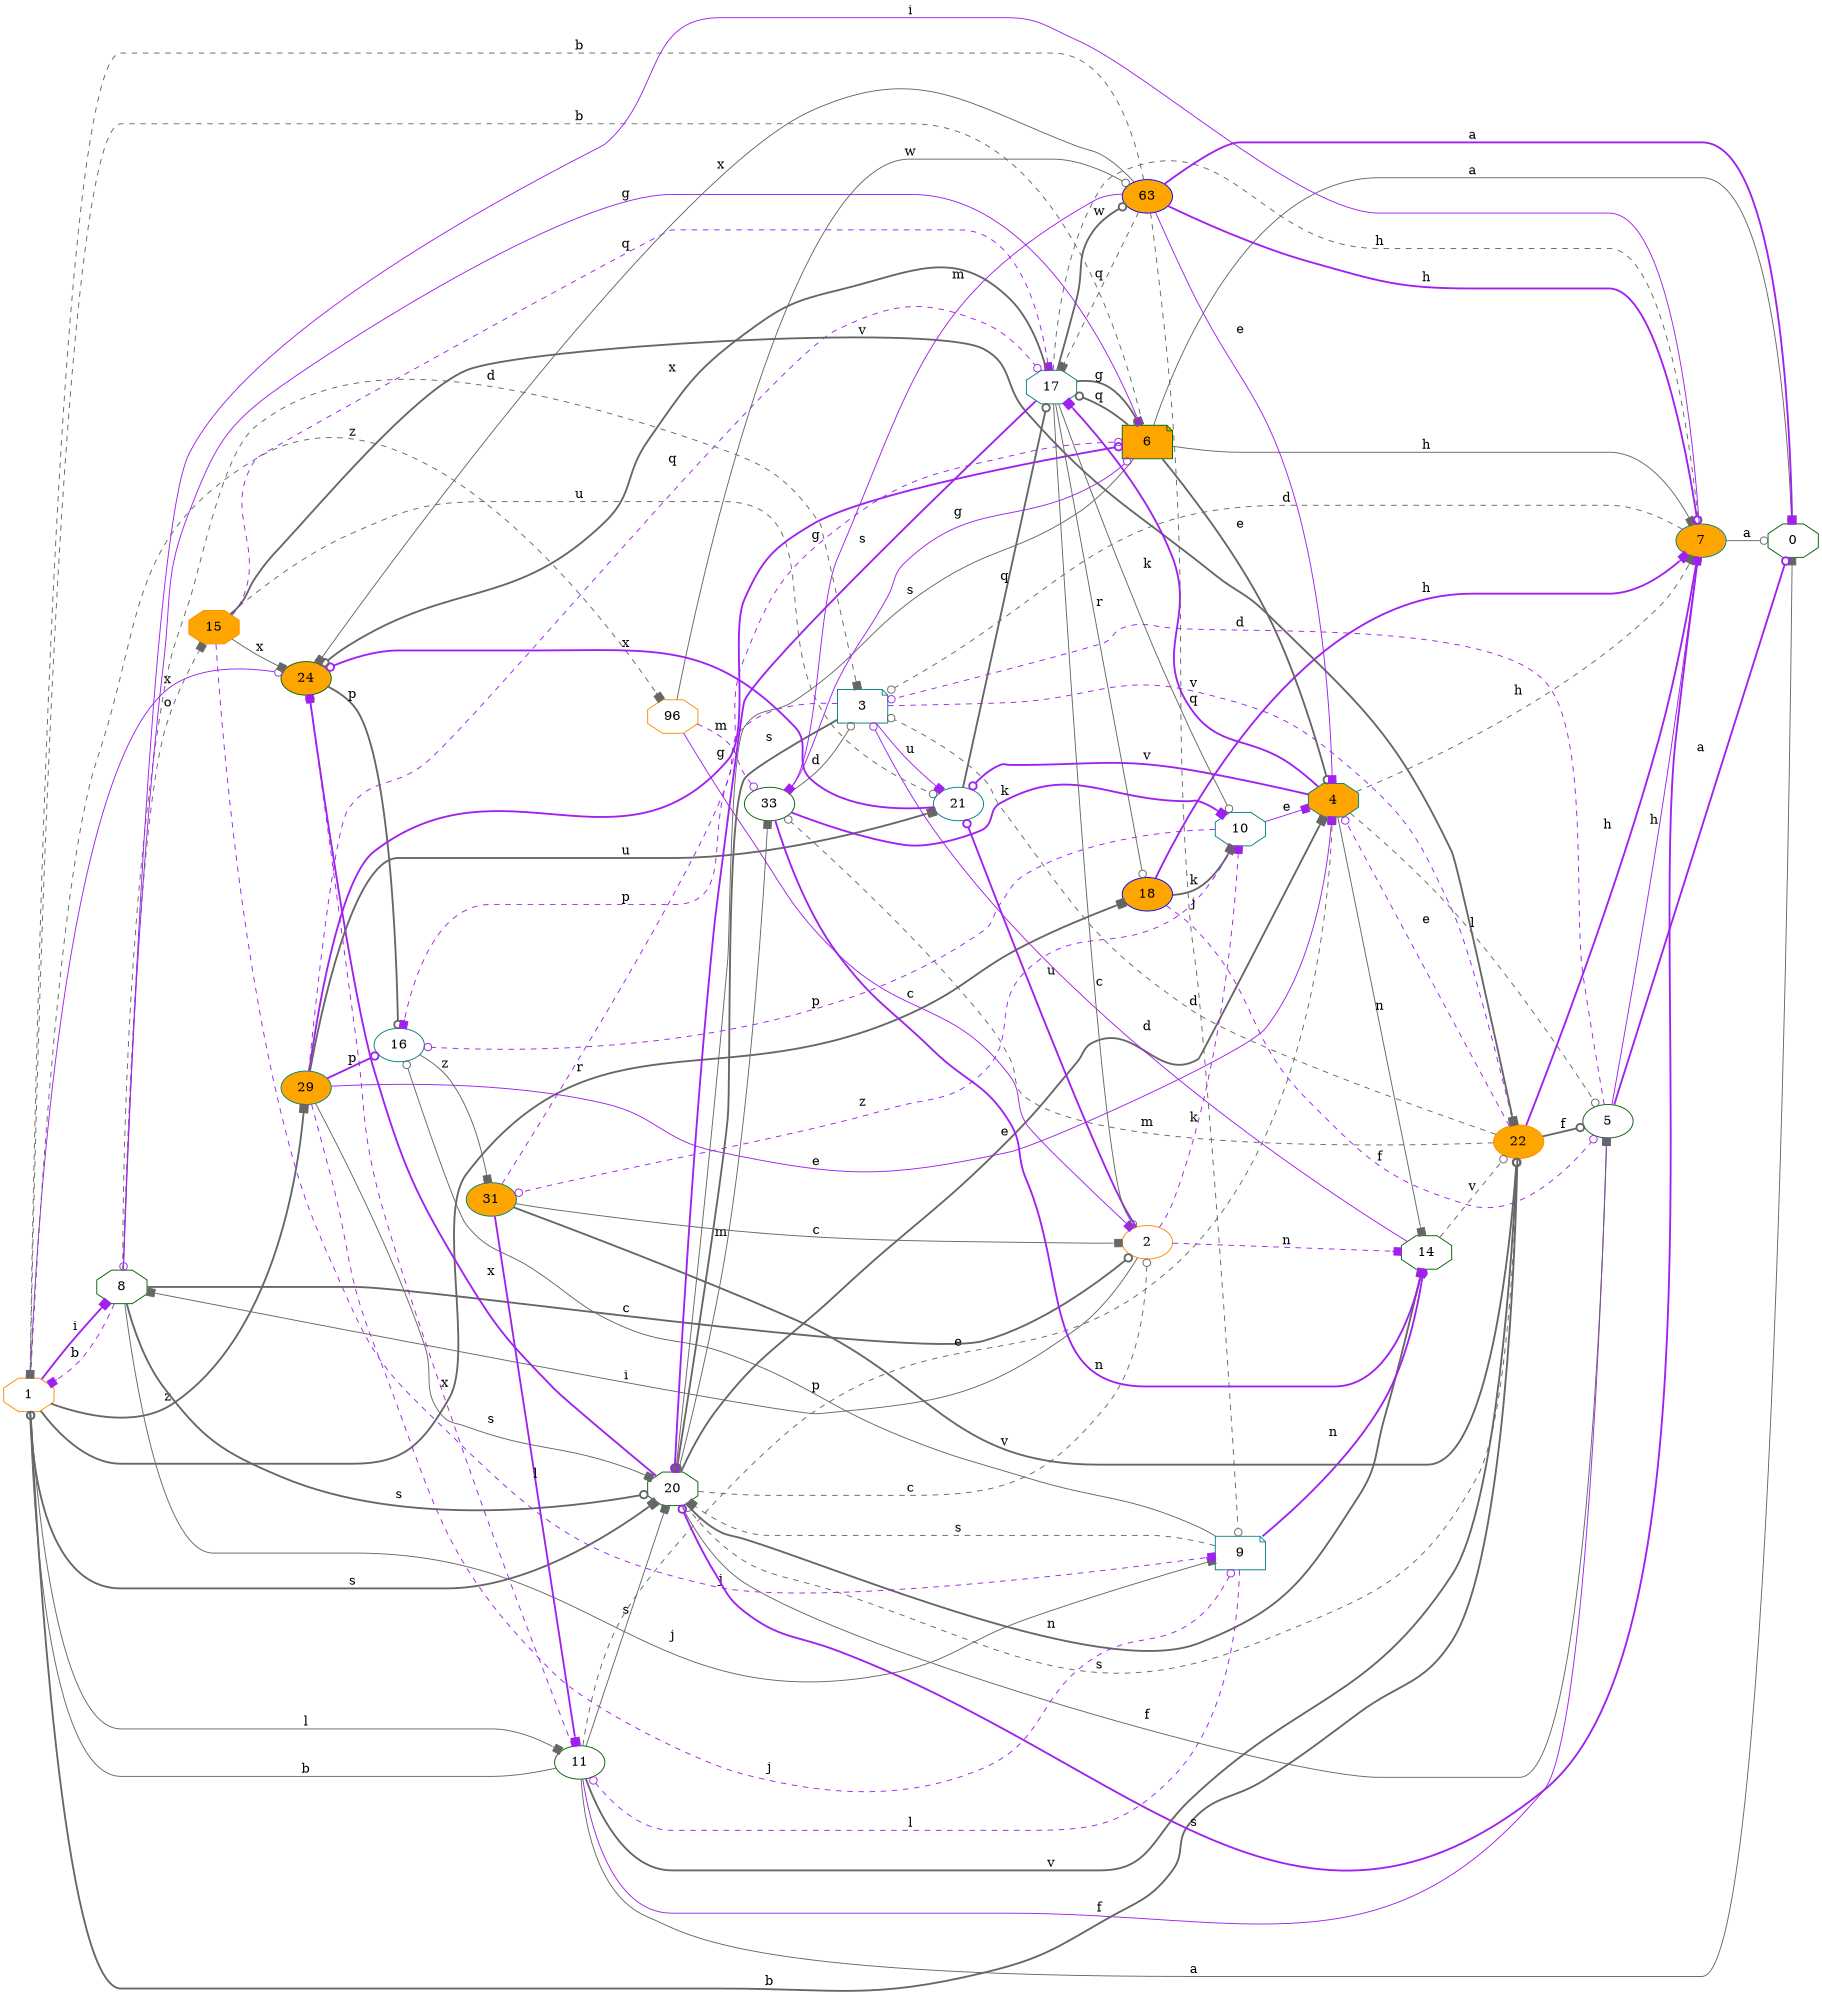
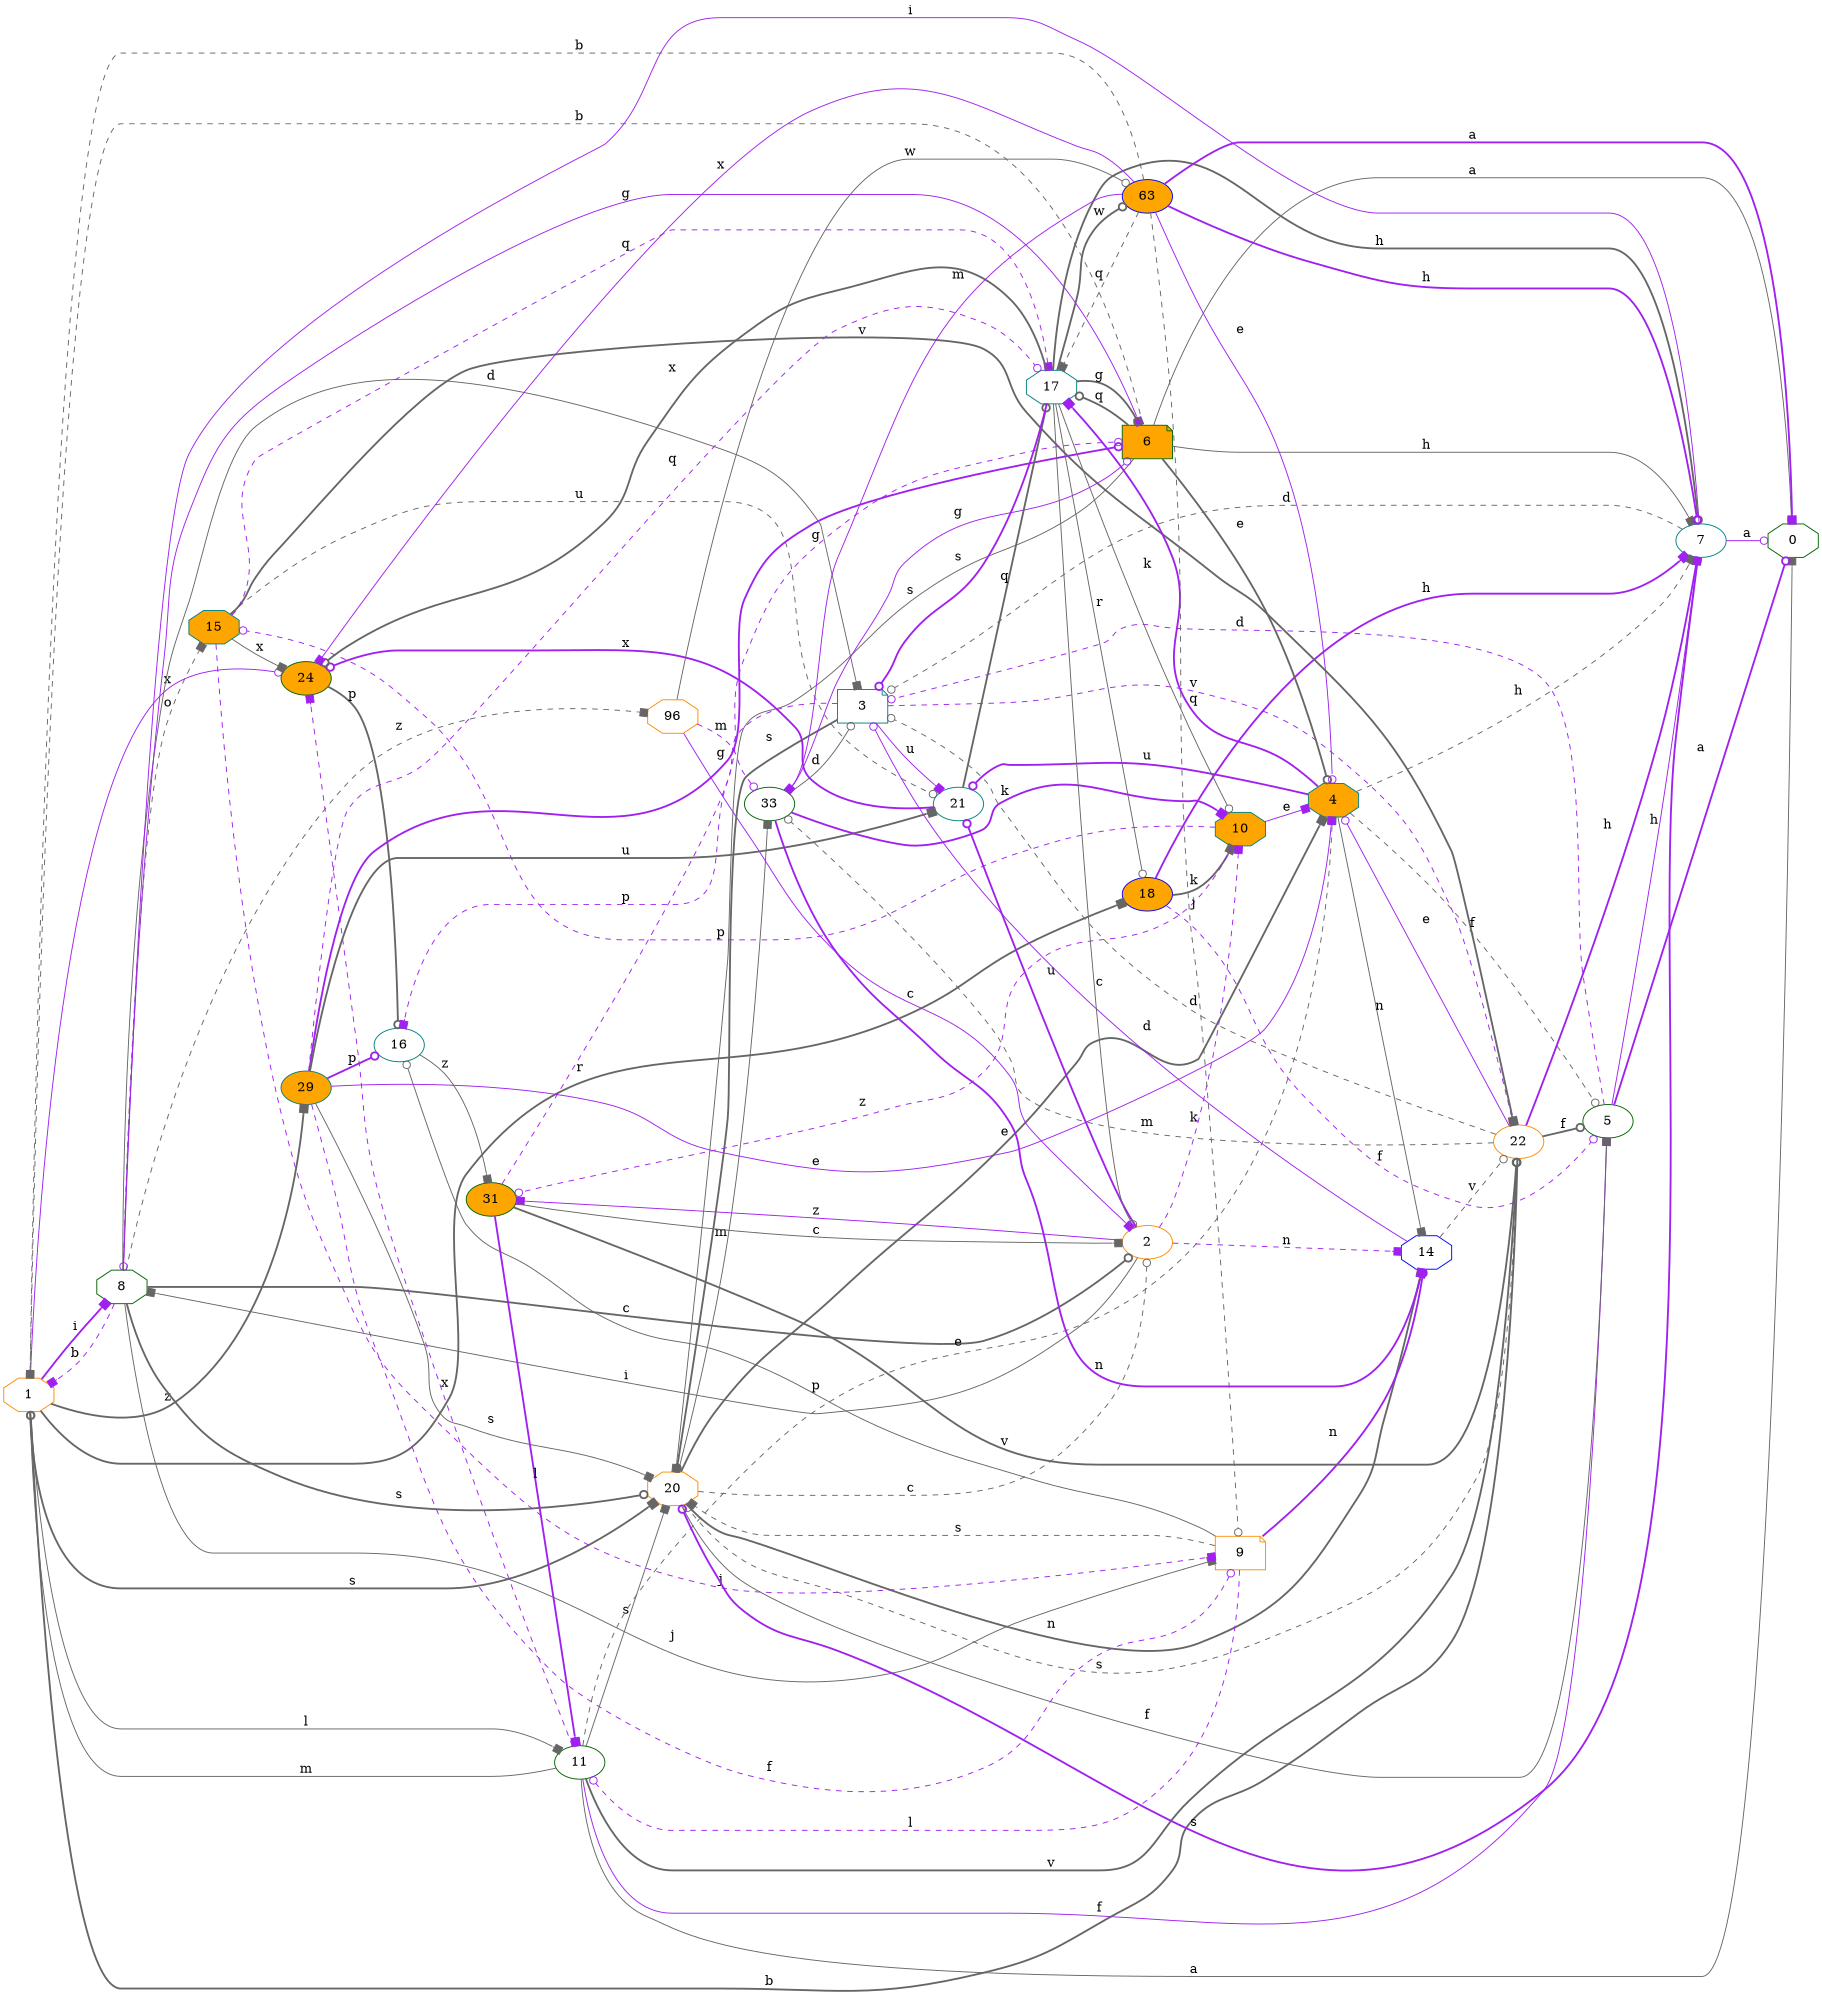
edge "63" -> "24": color gray40 -> purple
edge "17" -> "7": style dashed -> bold
edge "8" -> "3": style dashed -> solid
edge "63" -> "4": arrowhead box -> odot
node "7": fillcolor orange -> white
edge "7" -> "0": color gray40 -> purple
node "15": color darkorange -> teal
edge "1" -> "96": now "8" -> "96"
edge "4" -> "21": label "v" -> "u"
node "10": fillcolor white -> orange
edge "17" -> "20": now "17" -> "3"
edge "4" -> "5": label "l" -> "f"
edge "22" -> "4": style dashed -> solid
edge "10" -> "16": now "10" -> "15"
edge "20" -> "24": removed, label "x"
node "22": fillcolor orange -> white
node "31": color teal -> darkgreen
edge "2" -> "31": added, label "z"
node "14": color darkgreen -> blue
node "20": color darkgreen -> darkorange
node "9": color teal -> darkorange
edge "29" -> "9": label "j" -> "f"
edge "11" -> "1": label "b" -> "m"
